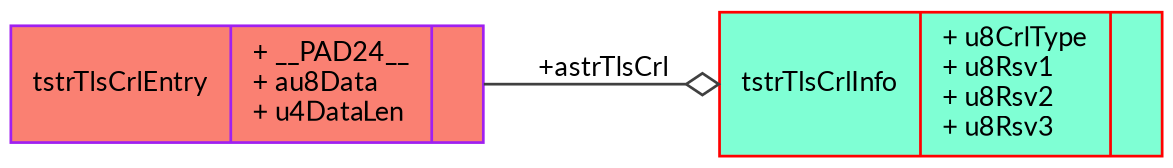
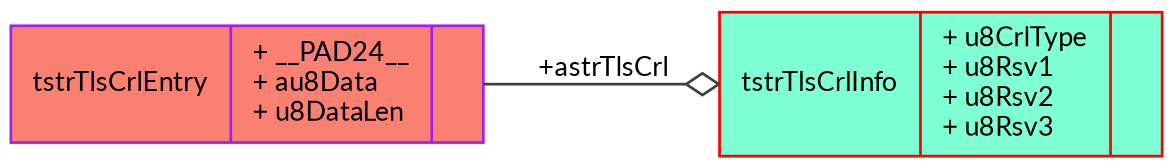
node "tstrTlsCrlEntry": text "+ u4DataLen" -> "+ u8DataLen"
